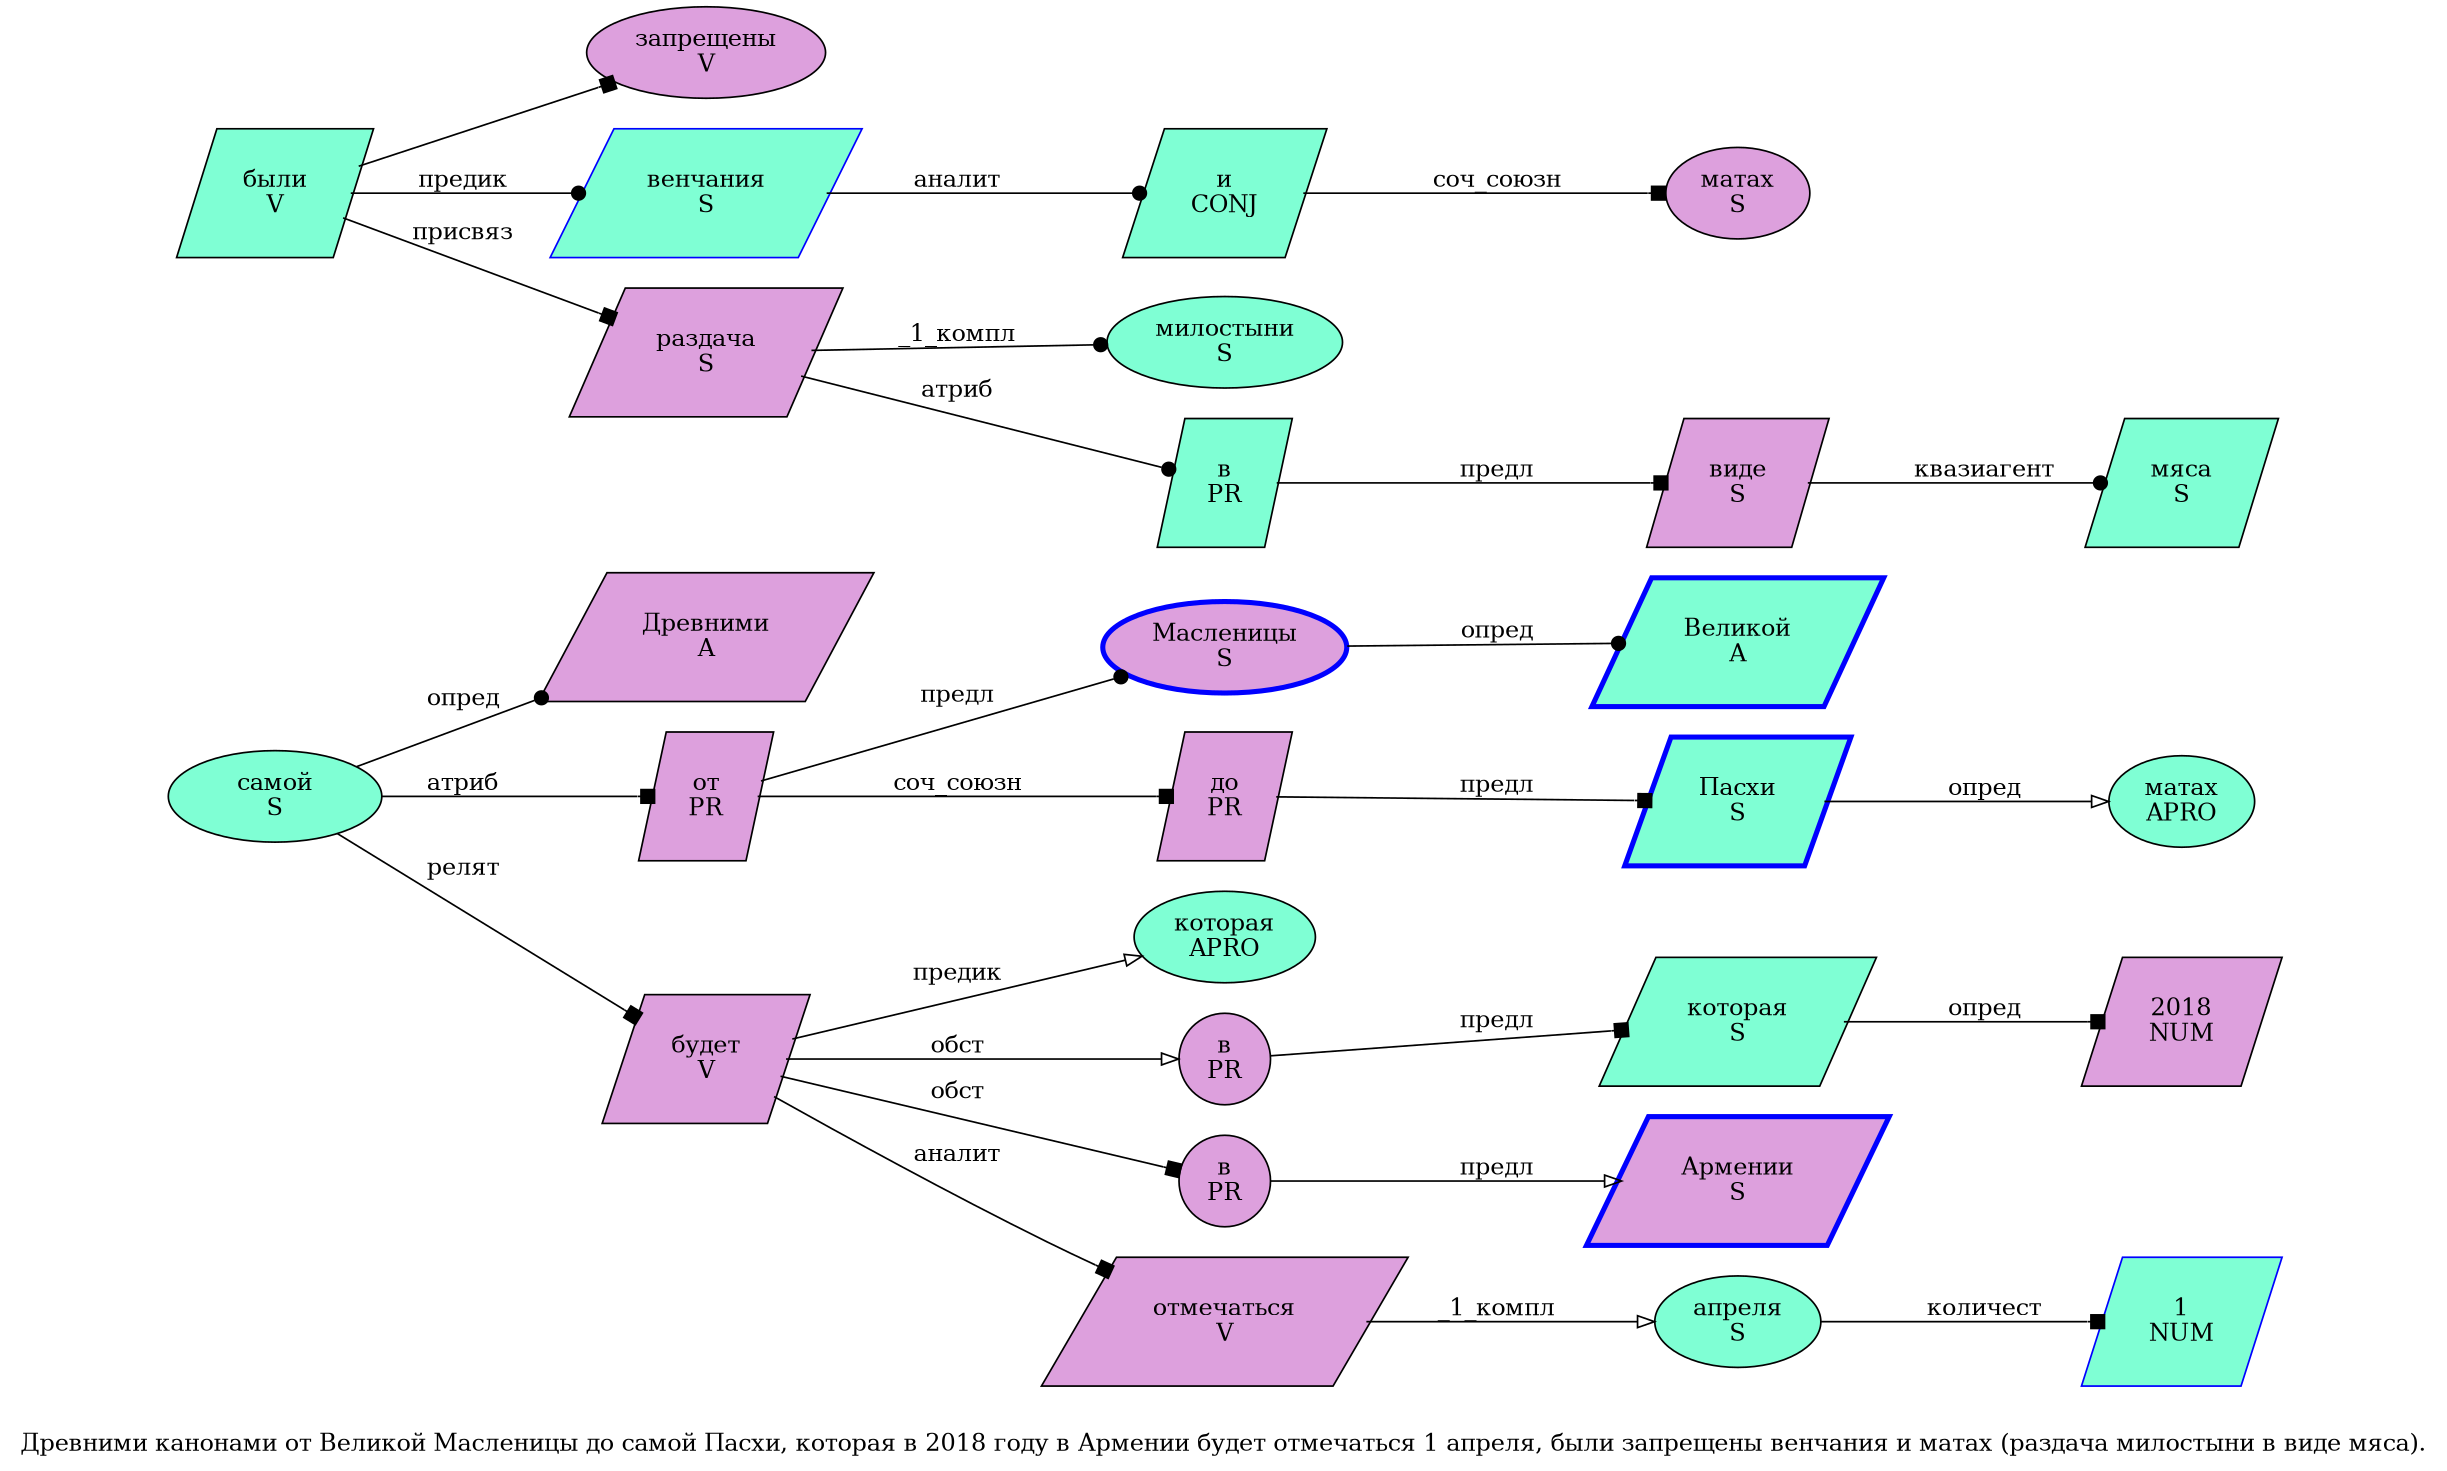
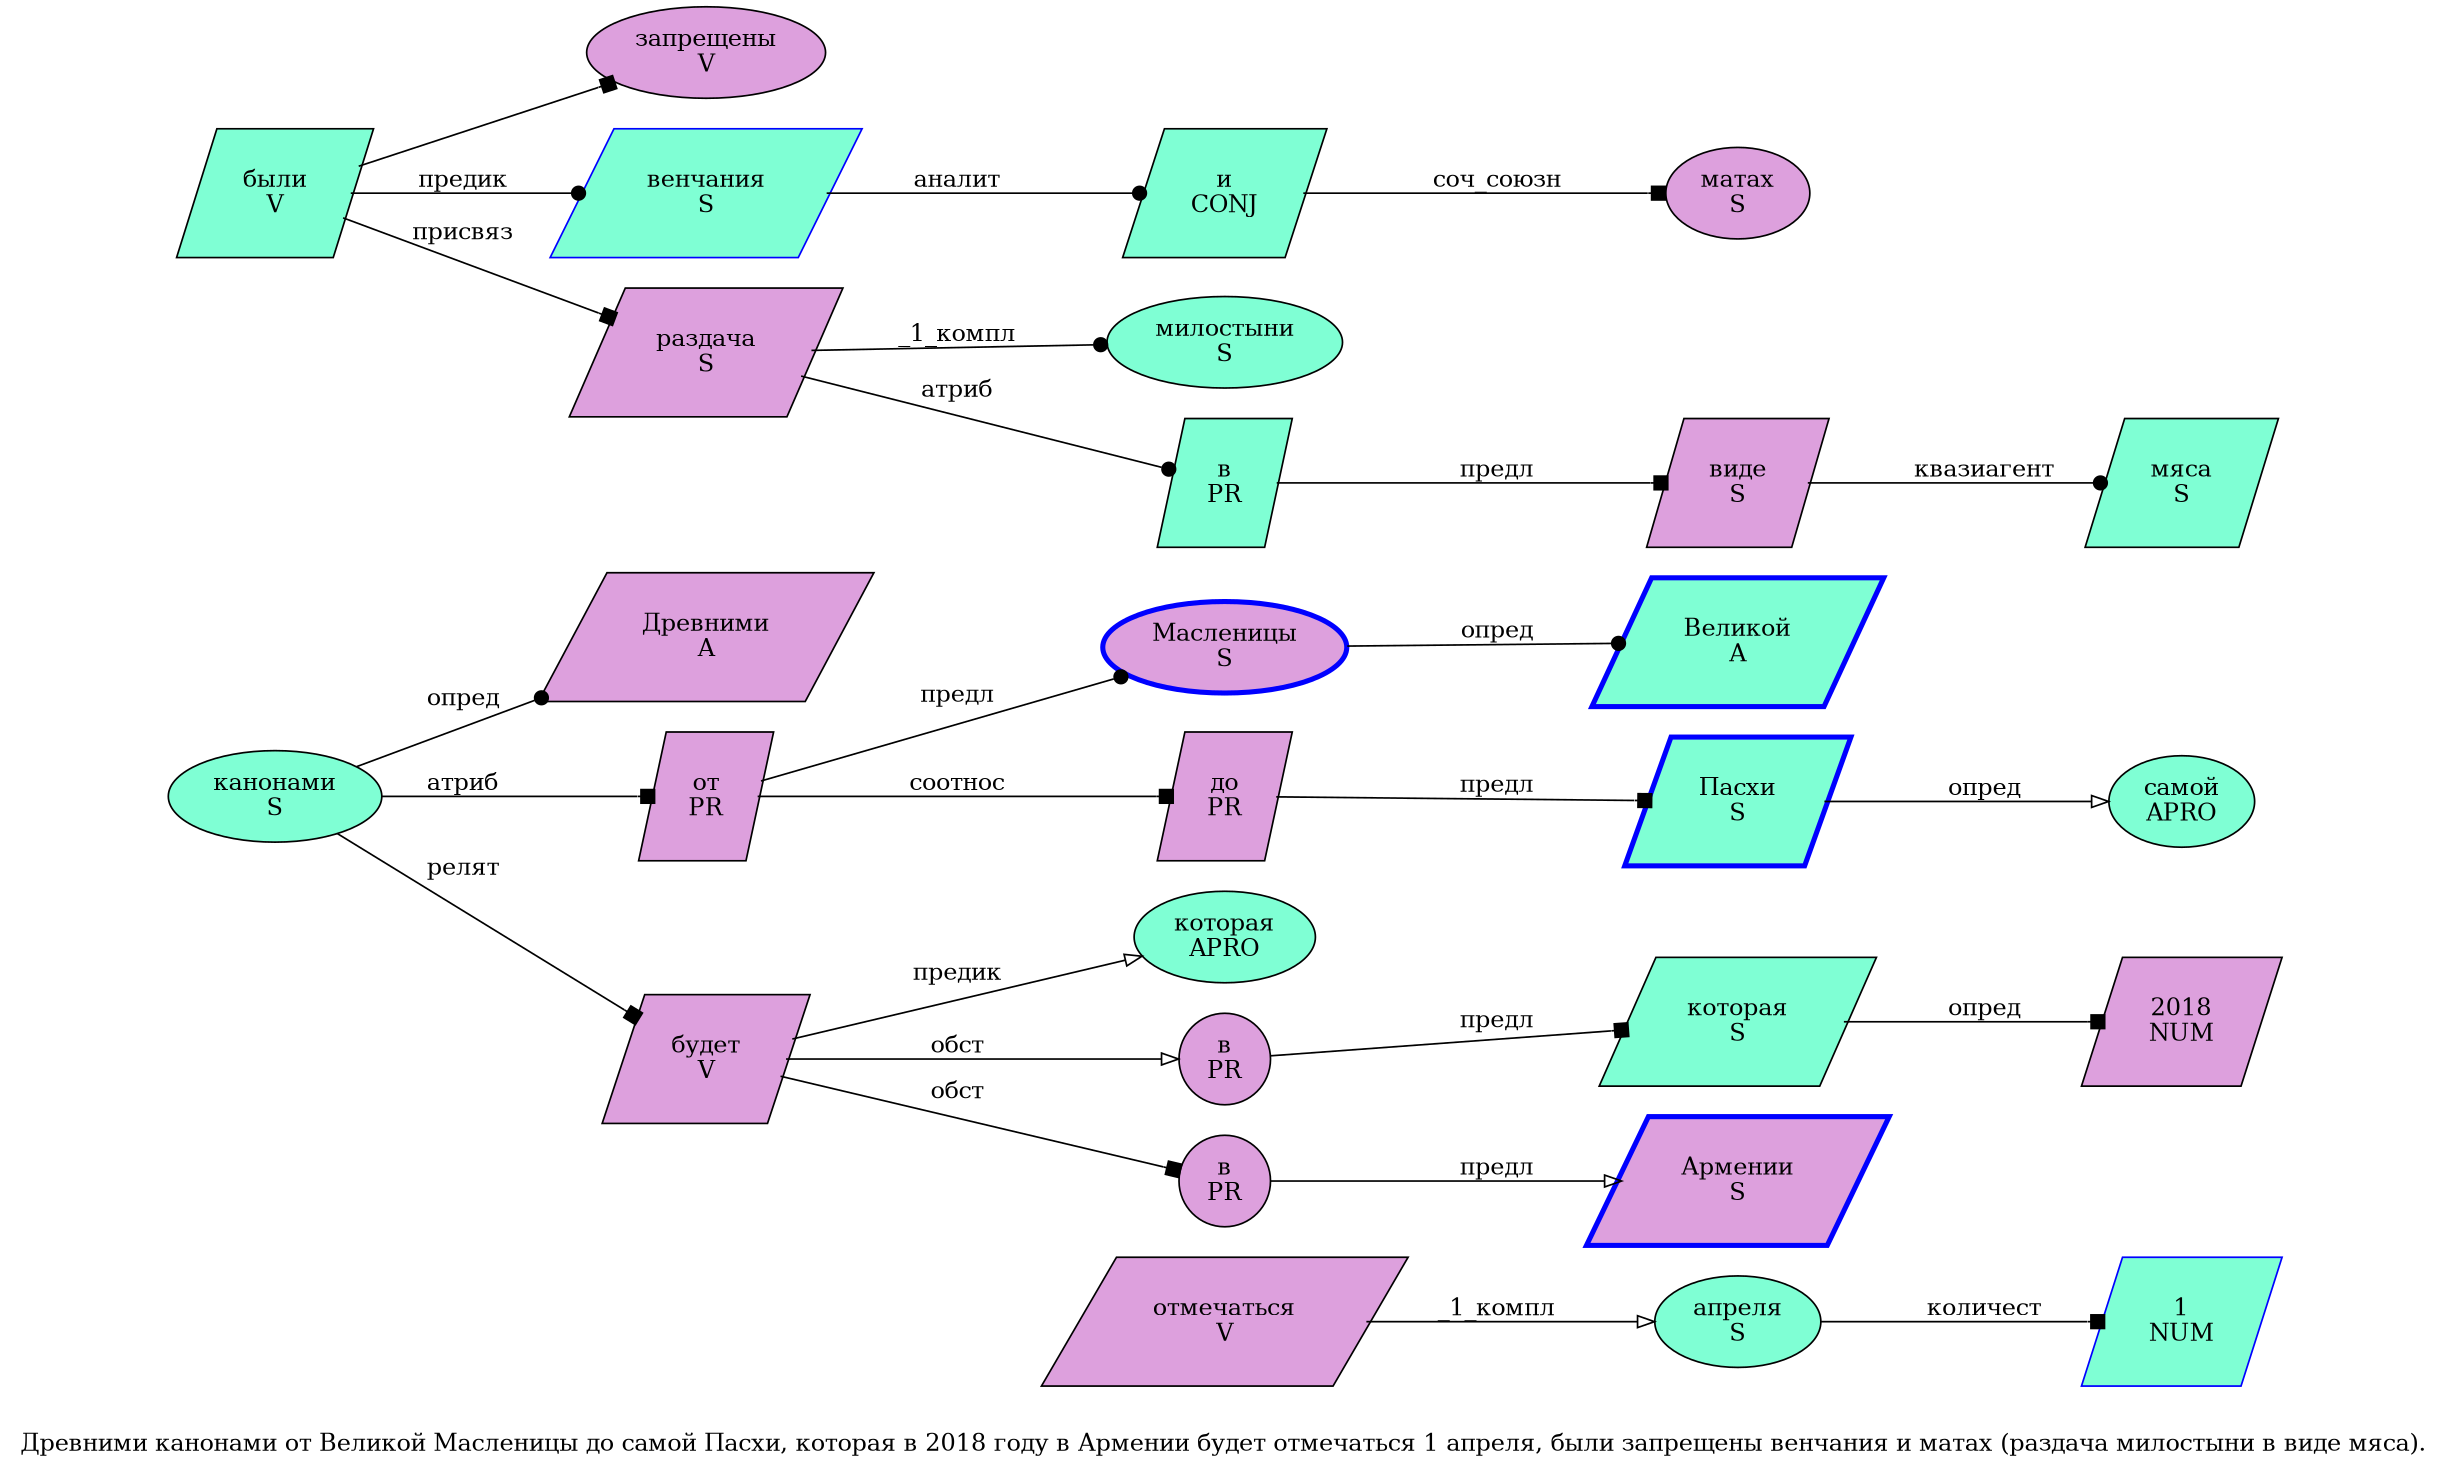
edge "от PR" -> "до PR": label "соч_союзн" -> "соотнос"
node "самой S": label "самой S" -> "канонами S"
node "матах APRO": label "матах APRO" -> "самой APRO"
edge "будет V" -> "отмечаться V": removed, label "аналит"
